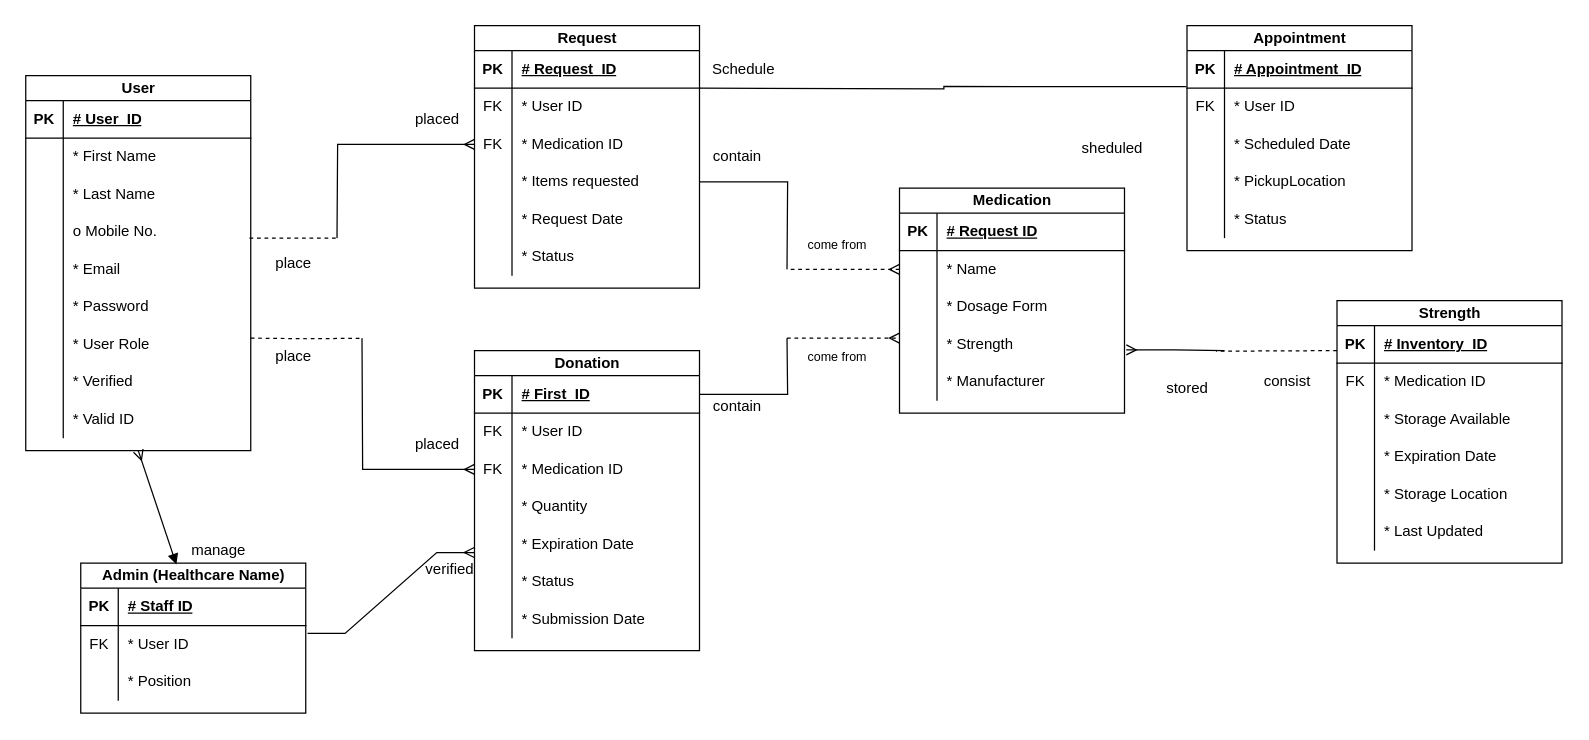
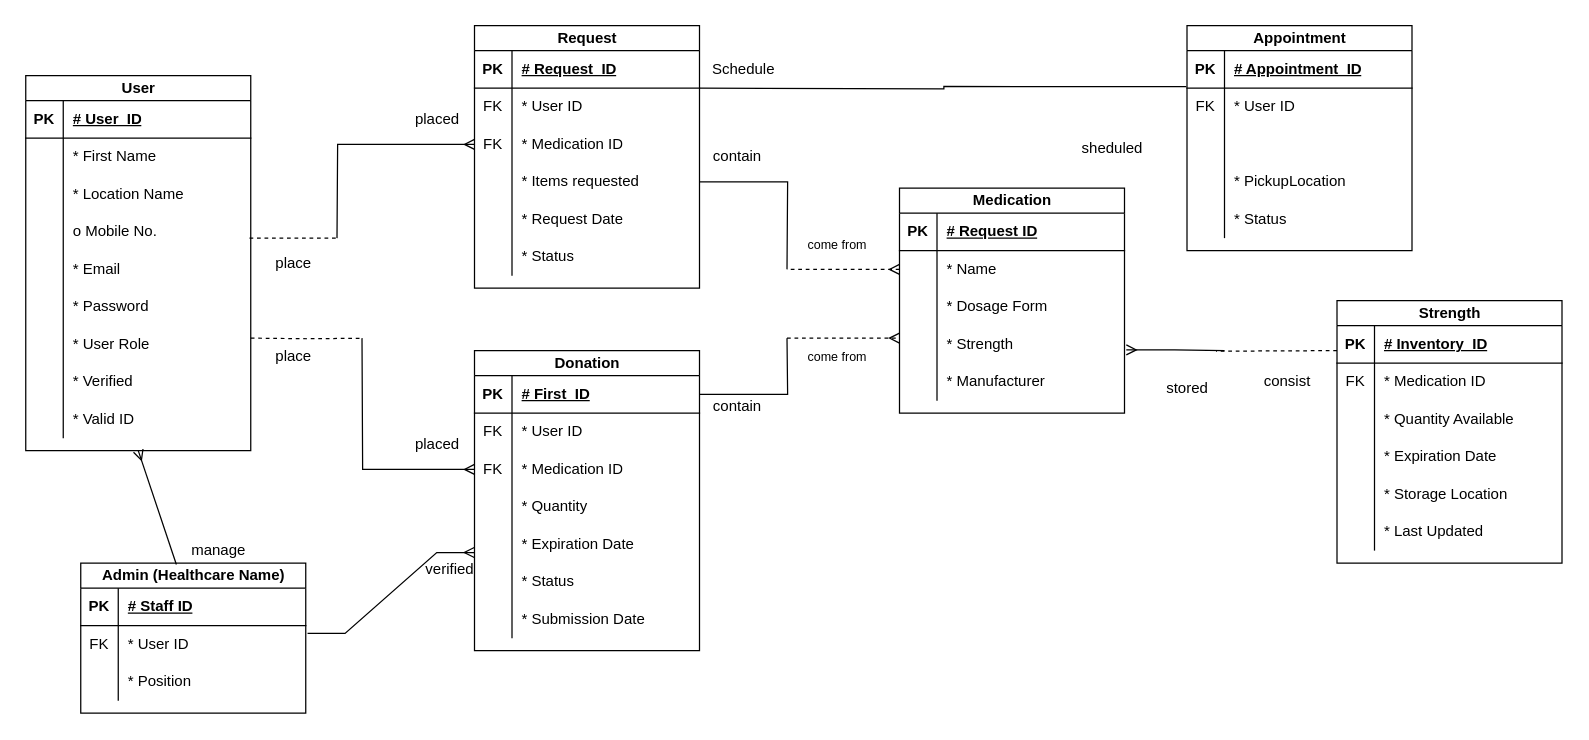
node "* Scheduled Date": removed
node "* Last Name": label "* Last Name" -> "* Location Name"
node "* Storage Available": label "* Storage Available" -> "* Quantity Available"
edge "User" -- "Admin (Healthcare Name)": arrowhead block -> none
